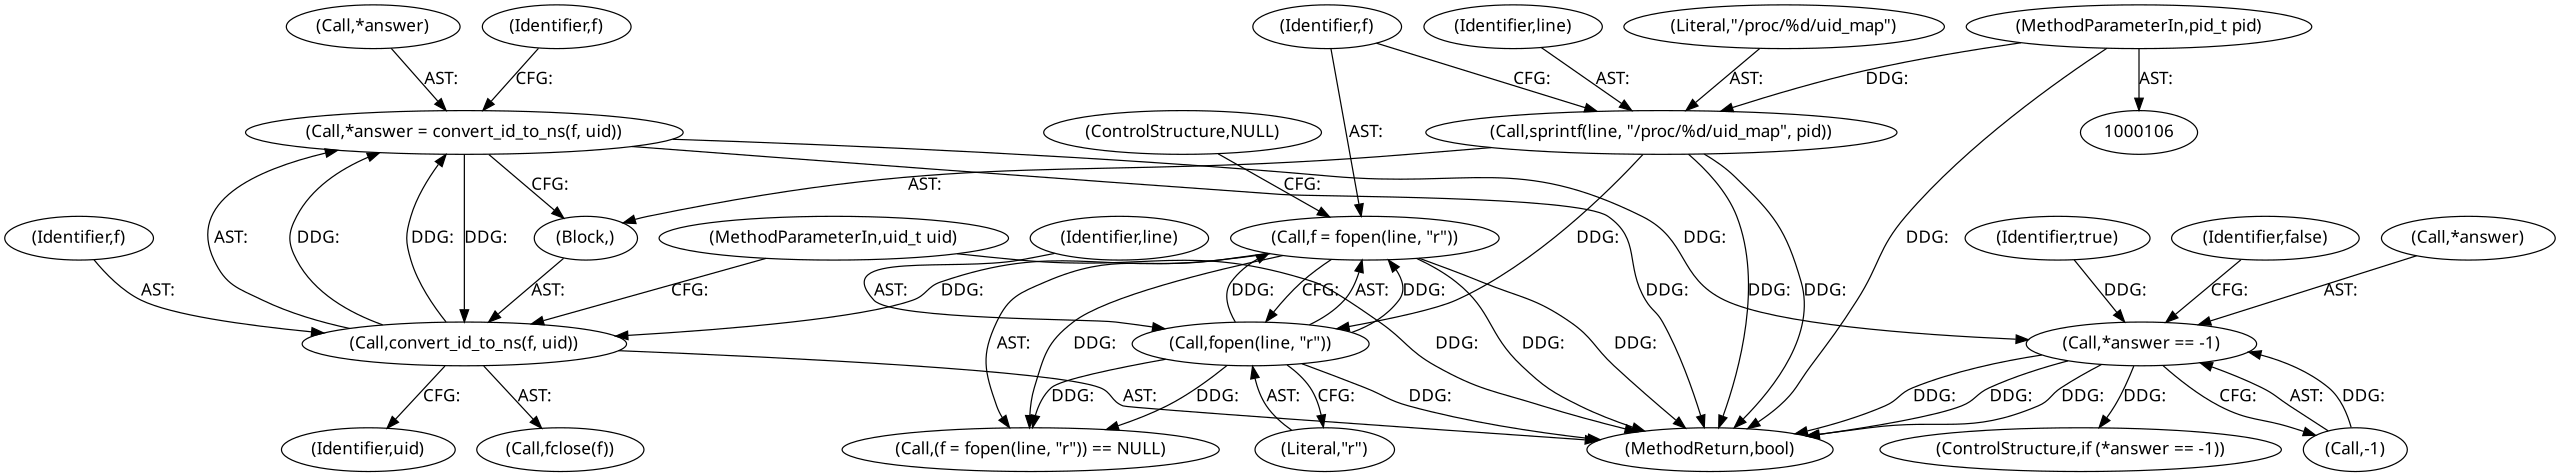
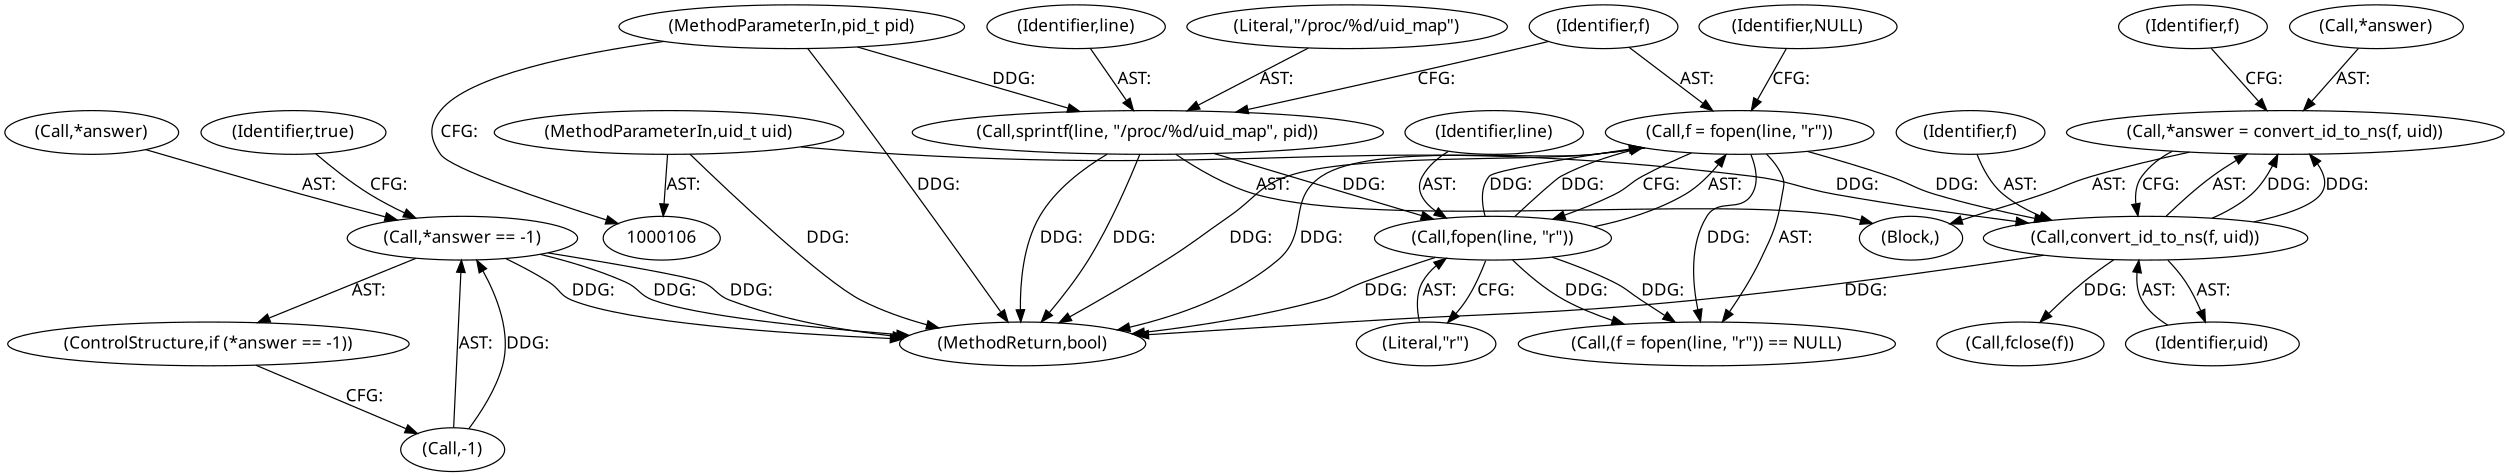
edge "(MethodParameterIn,pid_t pid)" -> "1000106": label "AST: " -> "CFG: "
node "(ControlStructure,NULL)": label "(ControlStructure,NULL)" -> "(Identifier,NULL)"
edge "(Call,*answer = convert_id_to_ns(f, uid))" -> "(Call,*answer == -1)": removed, label "DDG:"
edge "(MethodParameterIn,uid_t uid)" -> "1000106": added, label "AST:"
edge "(Call,*answer = convert_id_to_ns(f, uid))" -> "(Block,)": label "CFG: " -> "AST: "
edge "(Call,*answer = convert_id_to_ns(f, uid))" -> "(MethodReturn,bool)": removed, label "DDG:"
edge "(Call,*answer = convert_id_to_ns(f, uid))" -> "(Call,convert_id_to_ns(f, uid))": label "DDG: " -> "CFG: "
node "(Identifier,false)": removed
edge "(Block,)" -> "(Call,convert_id_to_ns(f, uid))": now "(Identifier,uid)" -> "(Call,convert_id_to_ns(f, uid))"
edge "(MethodParameterIn,uid_t uid)" -> "(Call,convert_id_to_ns(f, uid))": label "CFG: " -> "DDG: "
edge "(Identifier,true)" -> "(Call,*answer == -1)": label "DDG: " -> "CFG: "
edge "(Call,convert_id_to_ns(f, uid))" -> "(Identifier,uid)": label "CFG: " -> "AST: "
edge "(Call,convert_id_to_ns(f, uid))" -> "(Call,fclose(f))": label "AST: " -> "DDG: "
edge "(Call,convert_id_to_ns(f, uid))" -> "(MethodReturn,bool)": label "AST: " -> "DDG: "
edge "(Call,*answer == -1)" -> "(ControlStructure,if (*answer == -1))": label "DDG: " -> "AST: "
edge "(Call,*answer == -1)" -> "(Call,-1)": now "(ControlStructure,if (*answer == -1))" -> "(Call,-1)"
